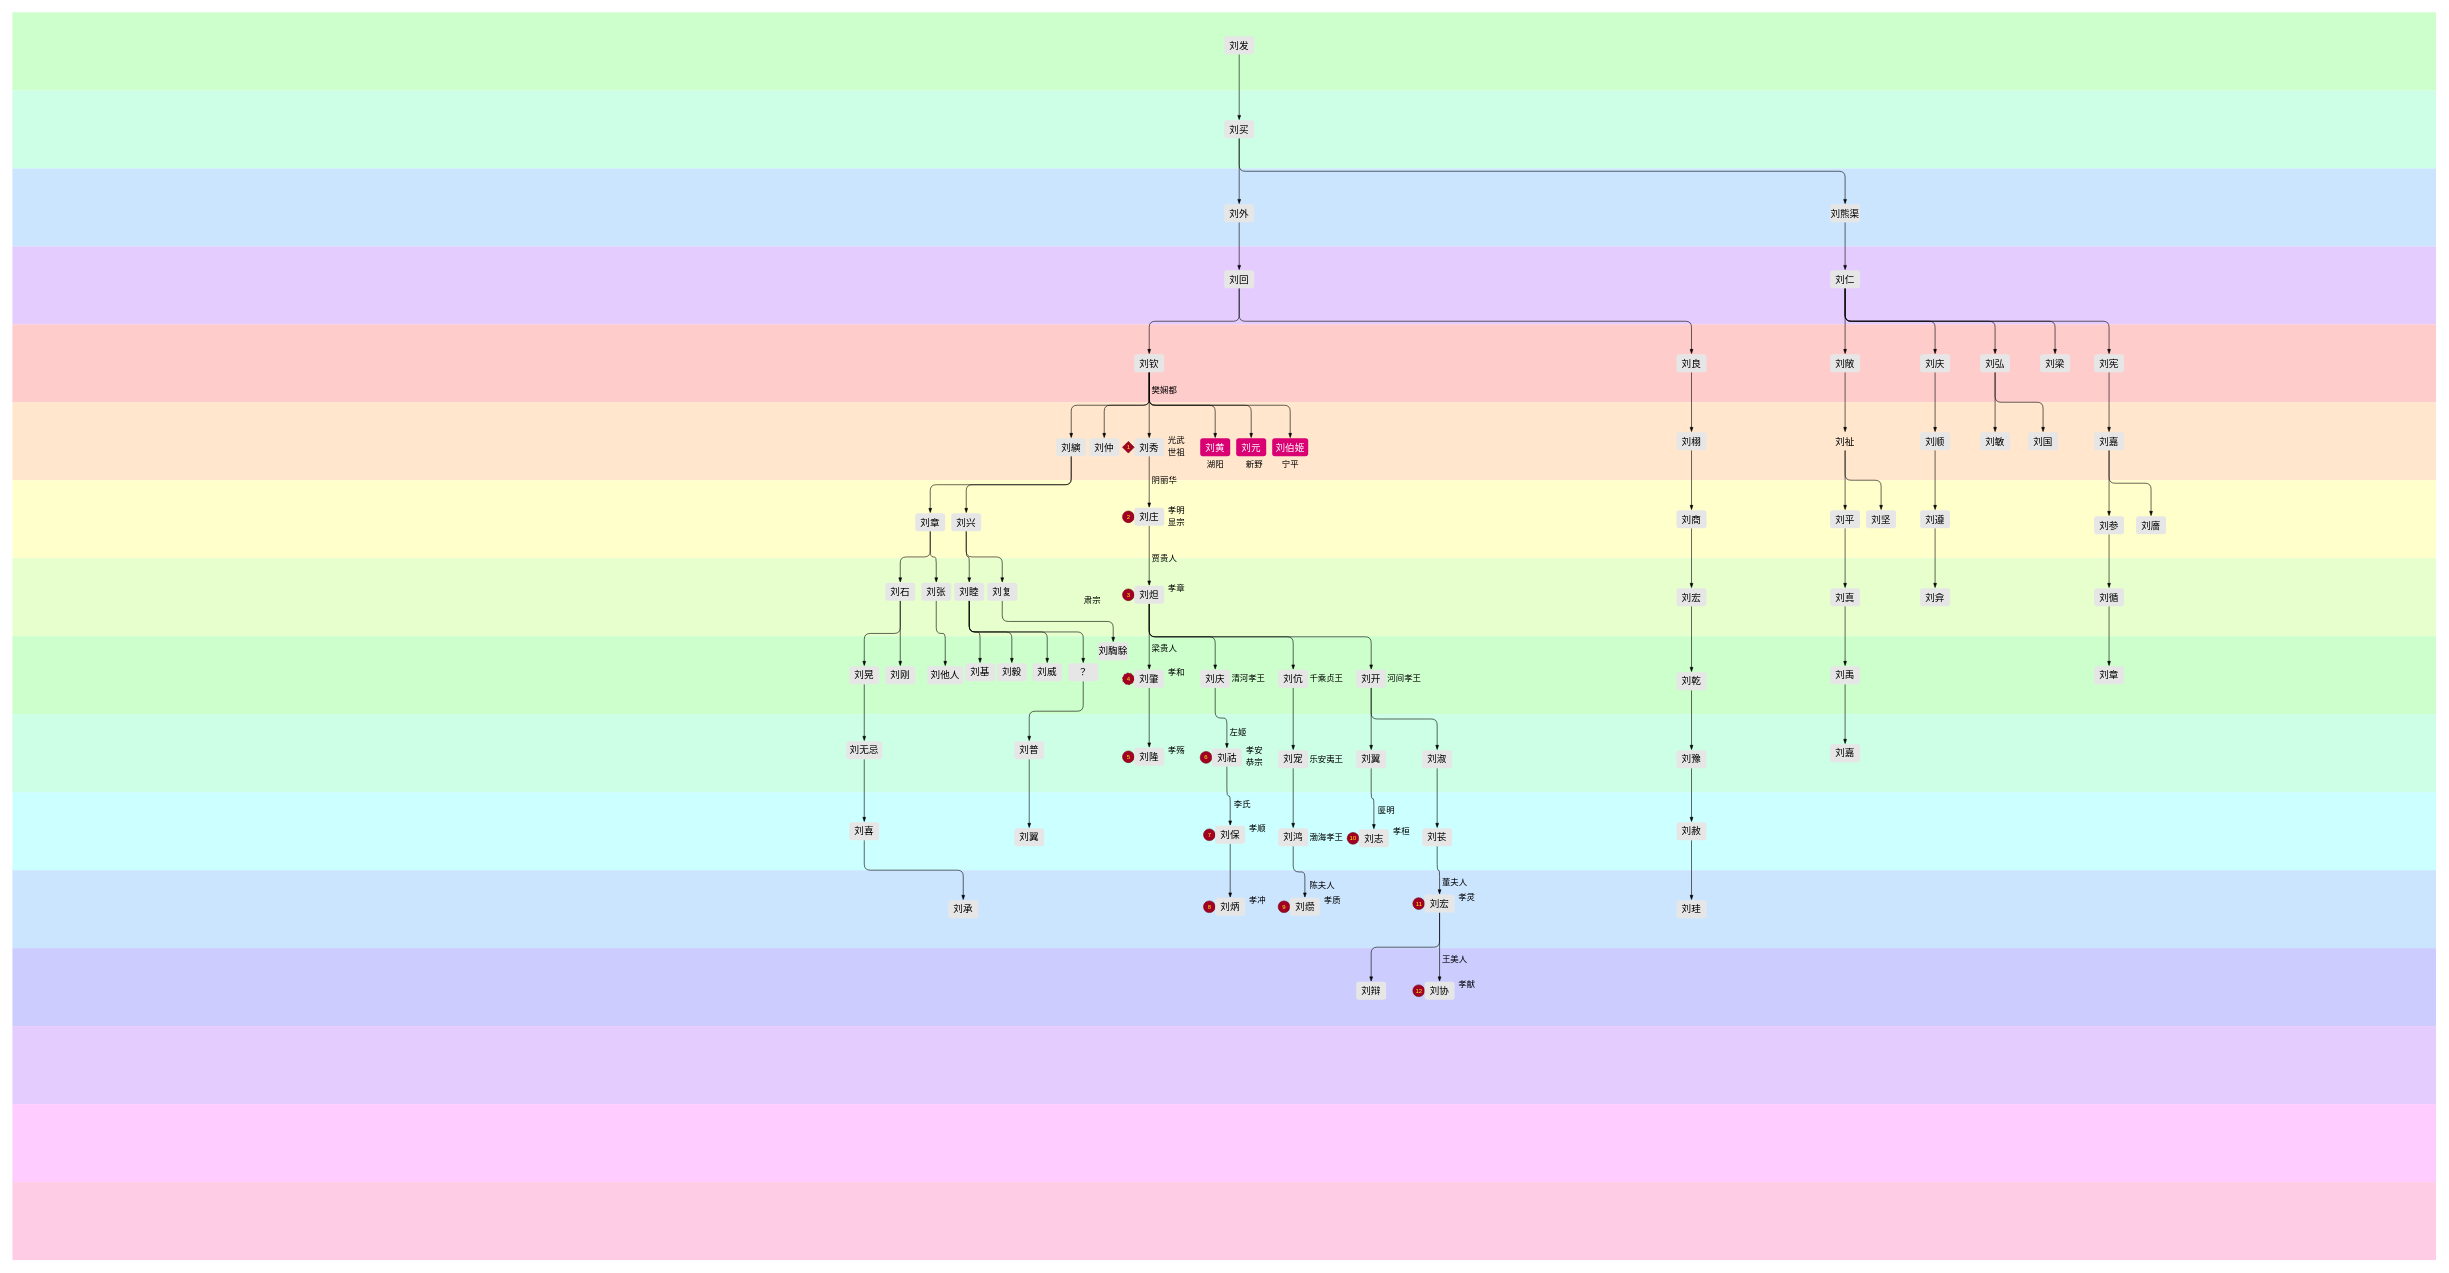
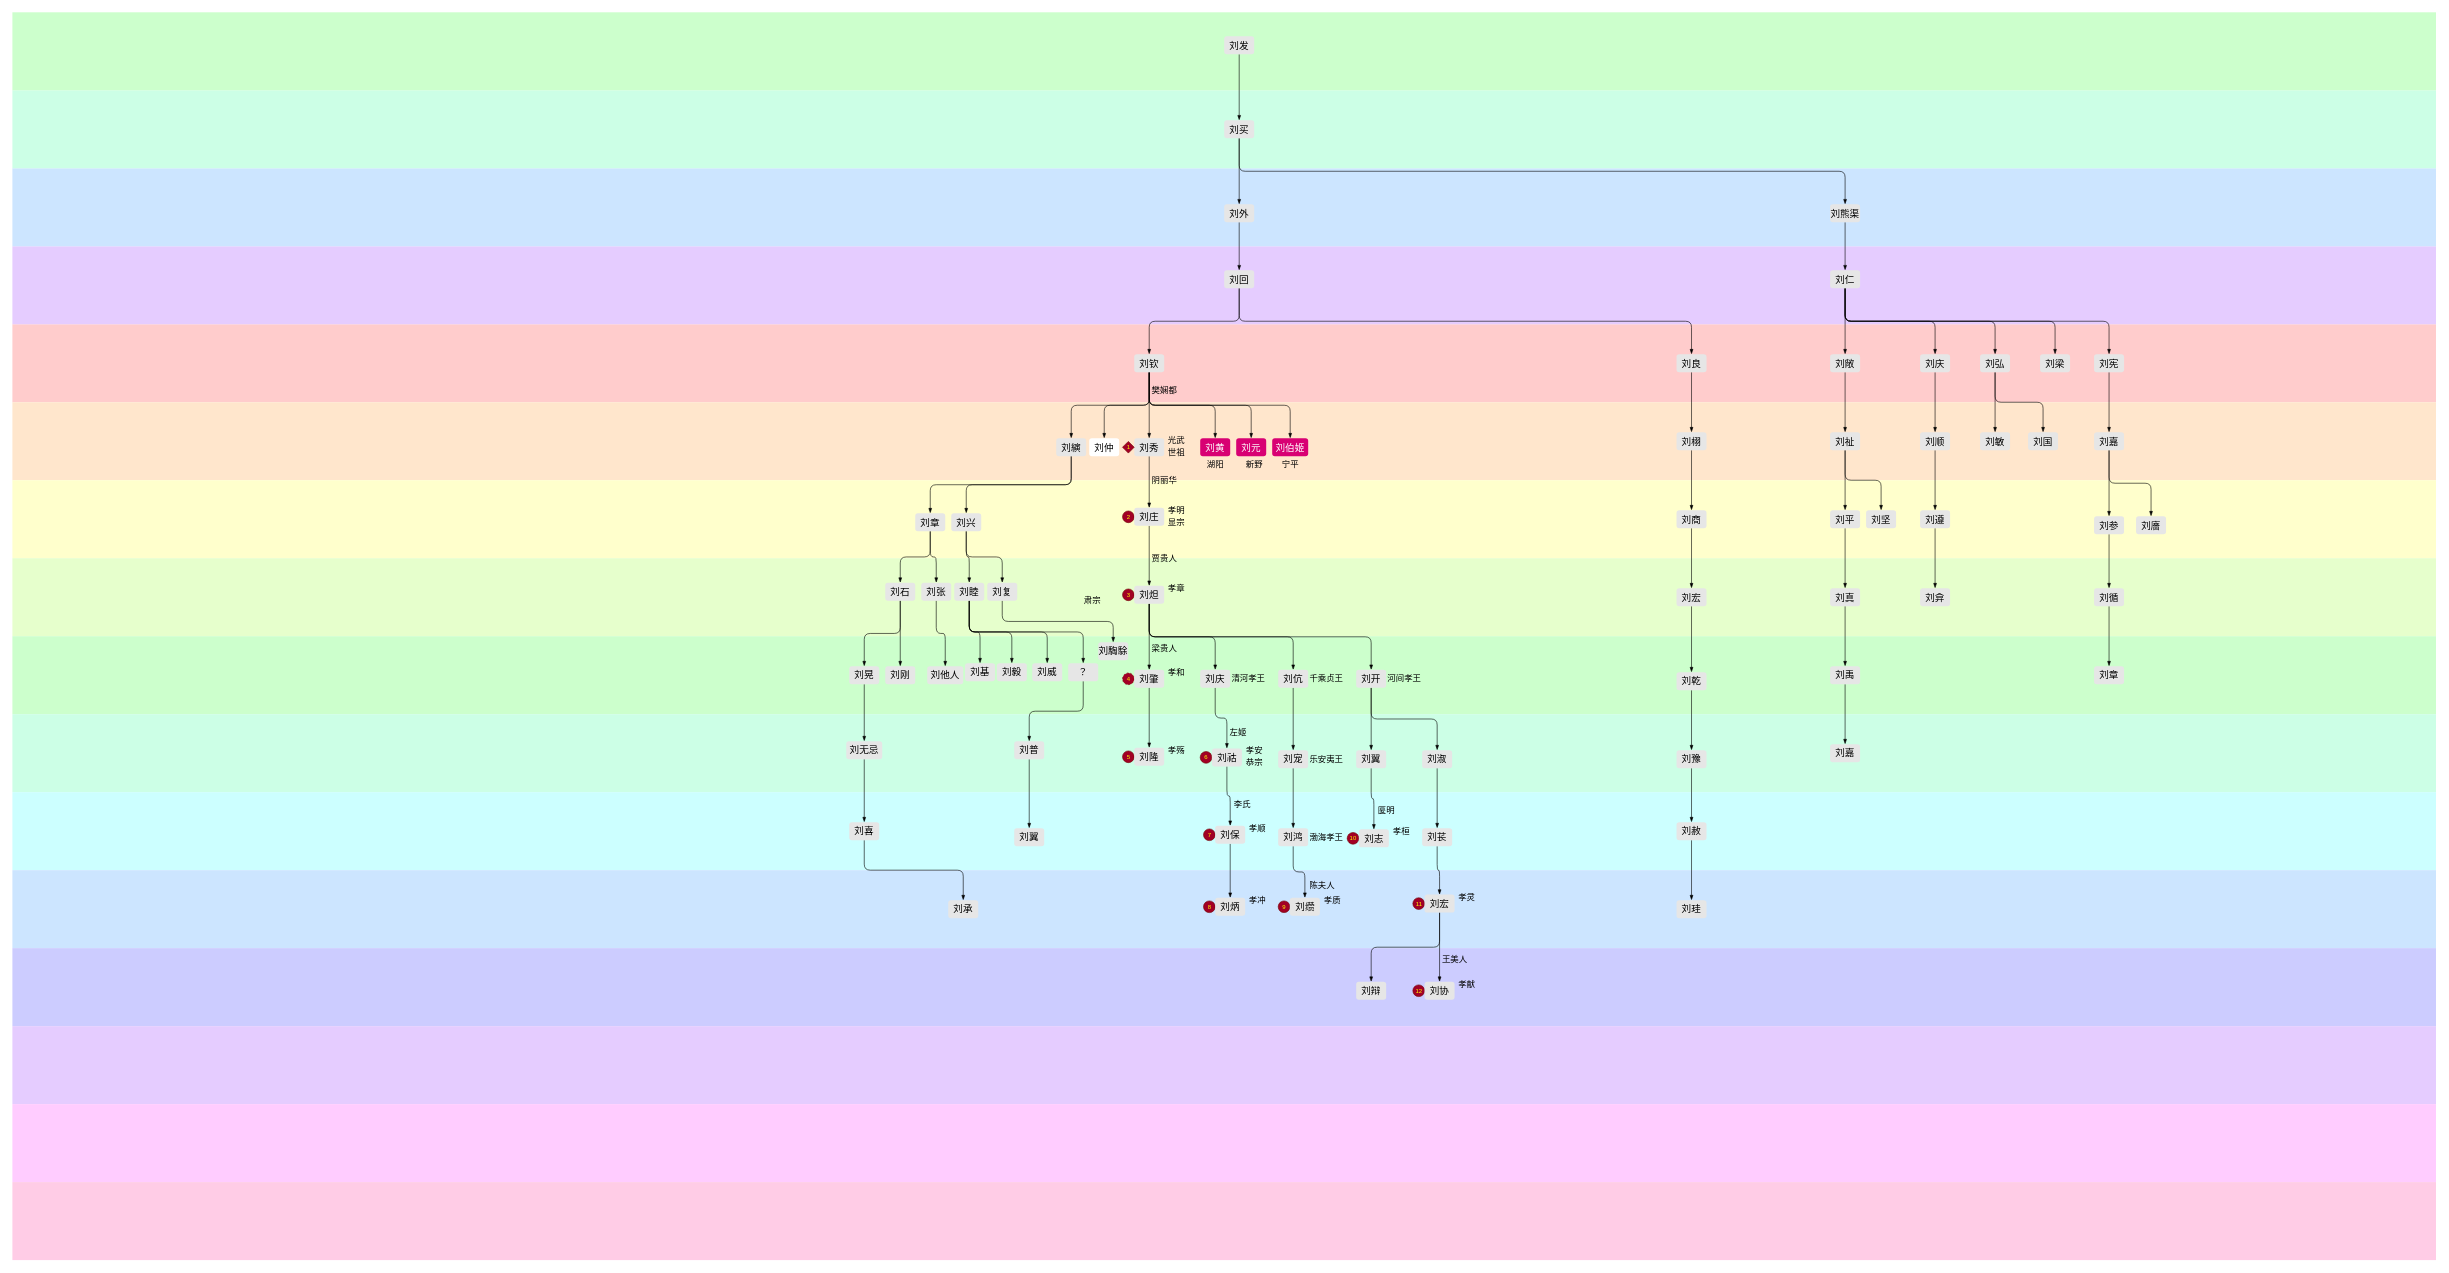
node "刘祉": fillcolor #ffe6cc -> #e6e6e6
node "刘仲": fillcolor #e6e6e6 -> #ffffff
node "董夫人": removed
